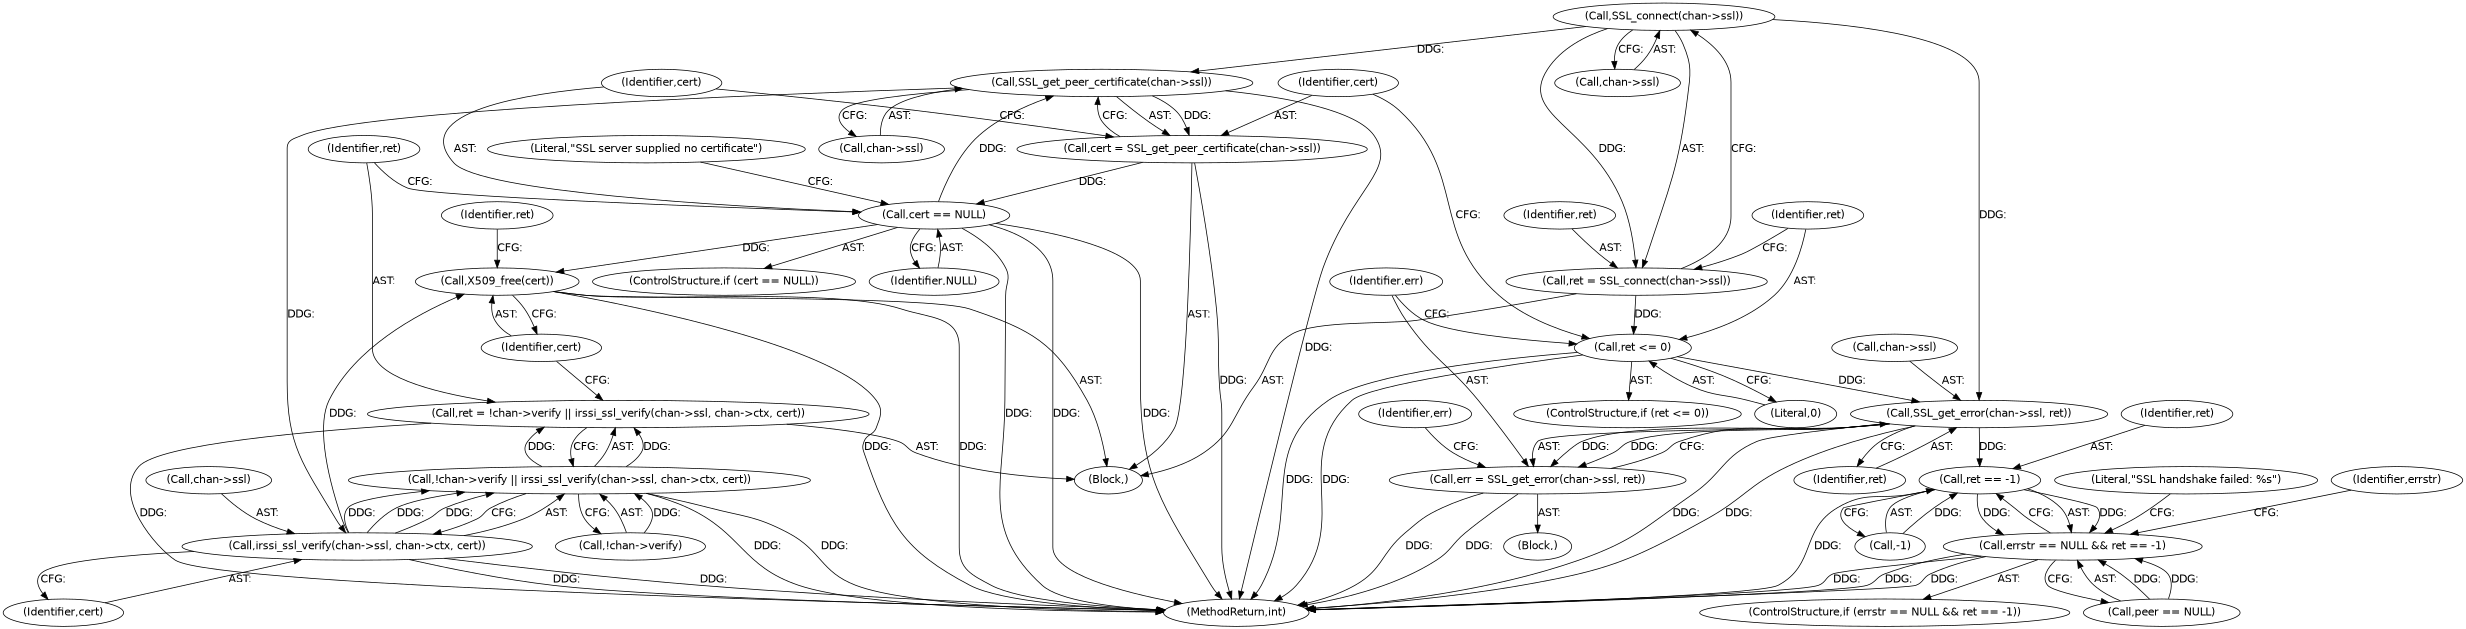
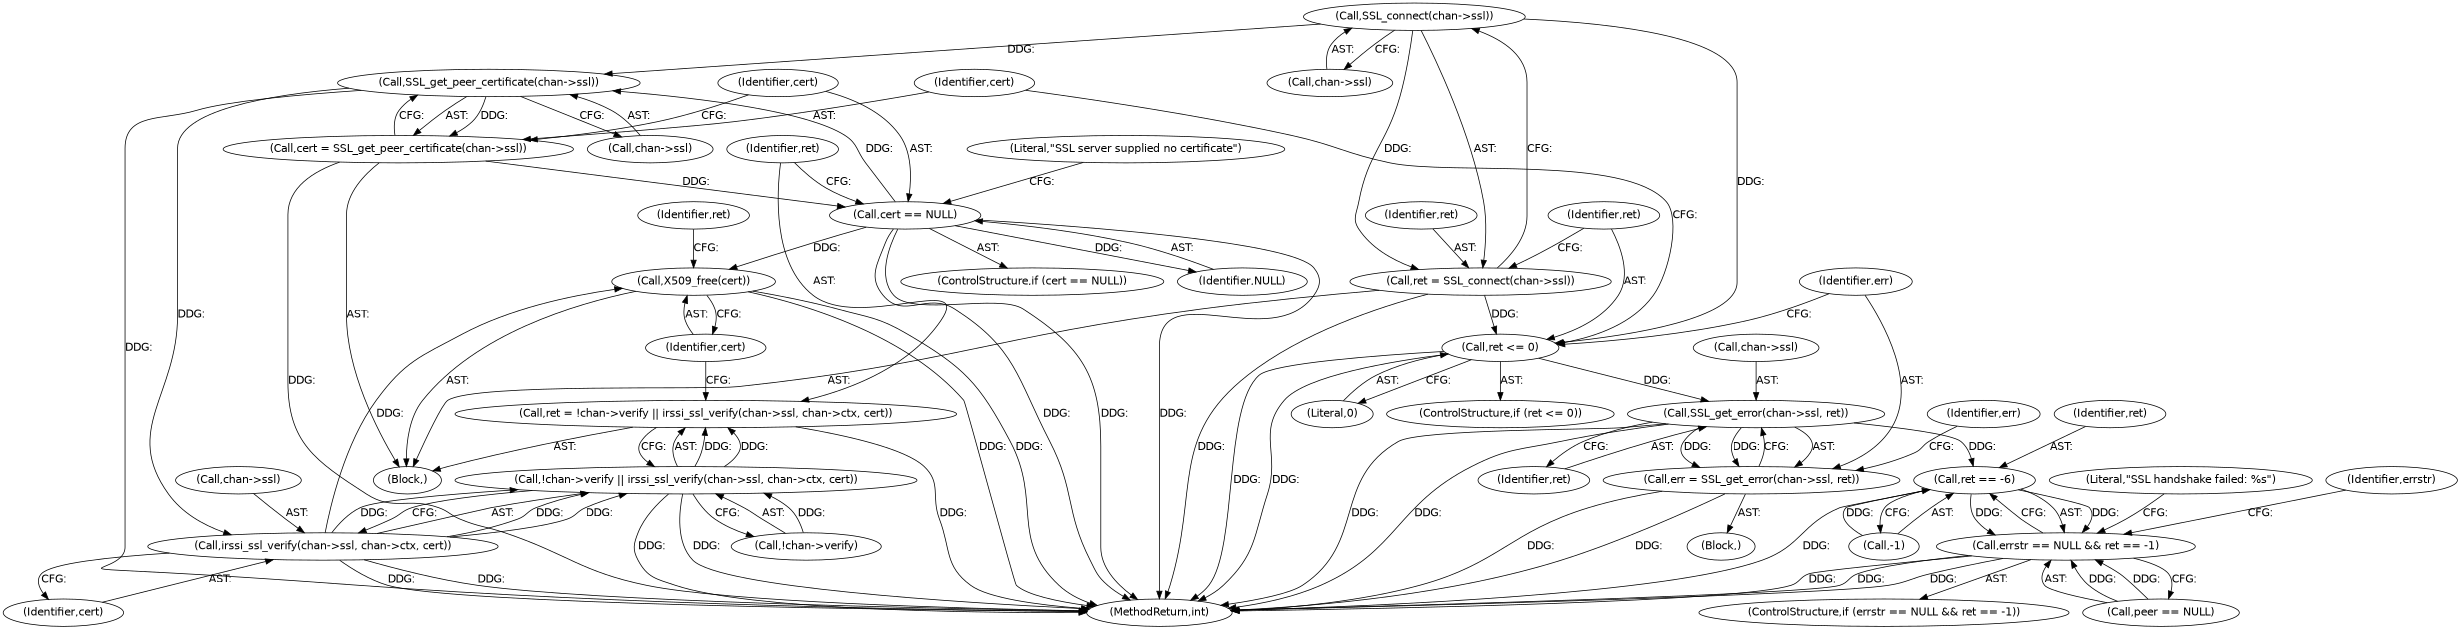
edge "(Call,SSL_connect(chan->ssl))" -> "(Call,SSL_get_error(chan->ssl, ret))": now "(Call,SSL_connect(chan->ssl))" -> "(Call,ret <= 0)"
edge "(Call,cert == NULL)" -> "(Identifier,NULL)": label "CFG: " -> "DDG: "
edge "(Call,ret = SSL_connect(chan->ssl))" -> "(MethodReturn,int)": added, label "DDG:"
node "(Call,ret == -1)": label "(Call,ret == -1)" -> "(Call,ret == -6)"
